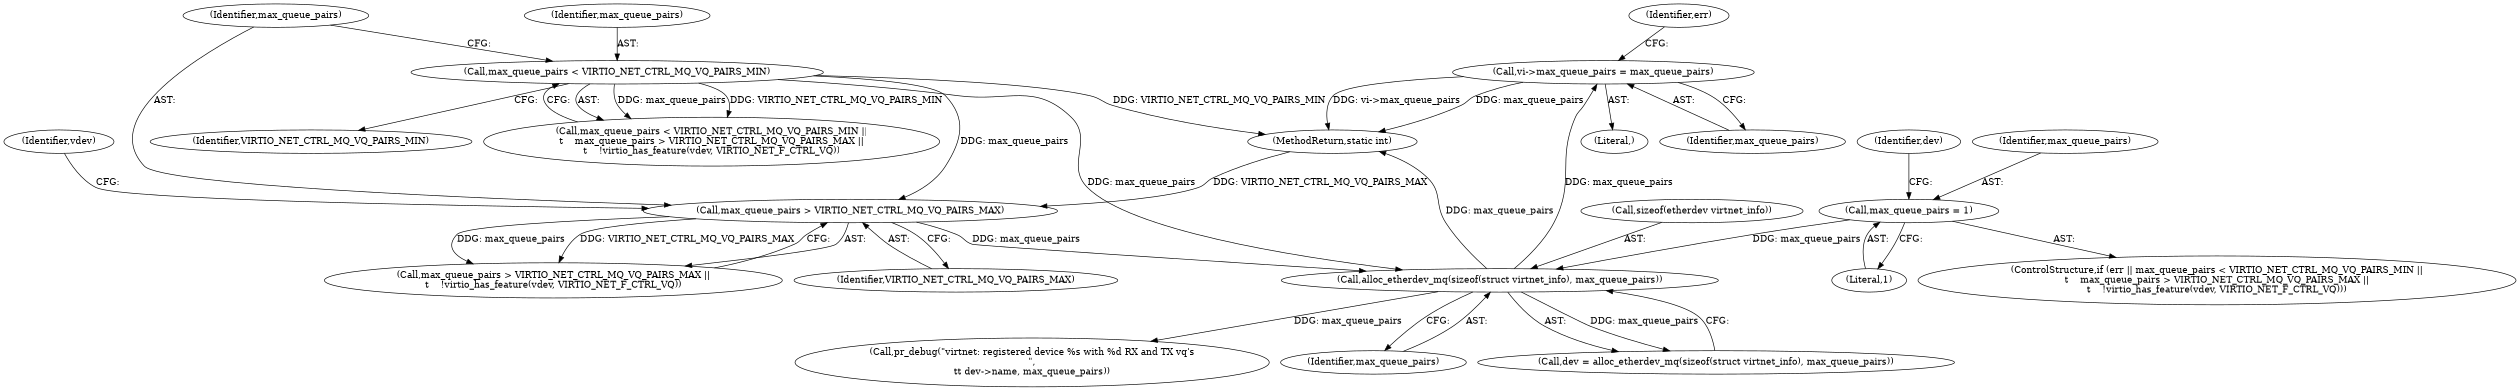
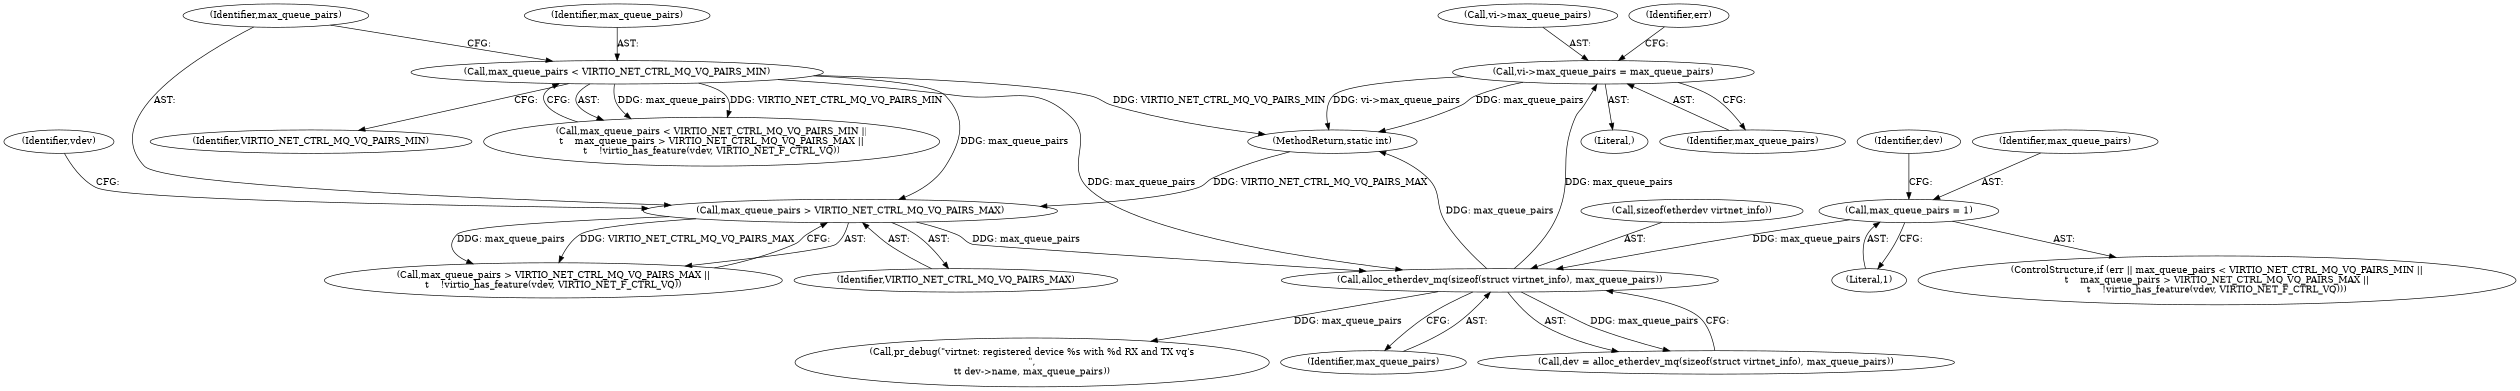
node "(Call,vi->max_queue_pairs)": added
edge "(Call,max_queue_pairs > VIRTIO_NET_CTRL_MQ_VQ_PAIRS_MAX)" -> "(Identifier,VIRTIO_NET_CTRL_MQ_VQ_PAIRS_MAX)": label "CFG: " -> "AST: "
